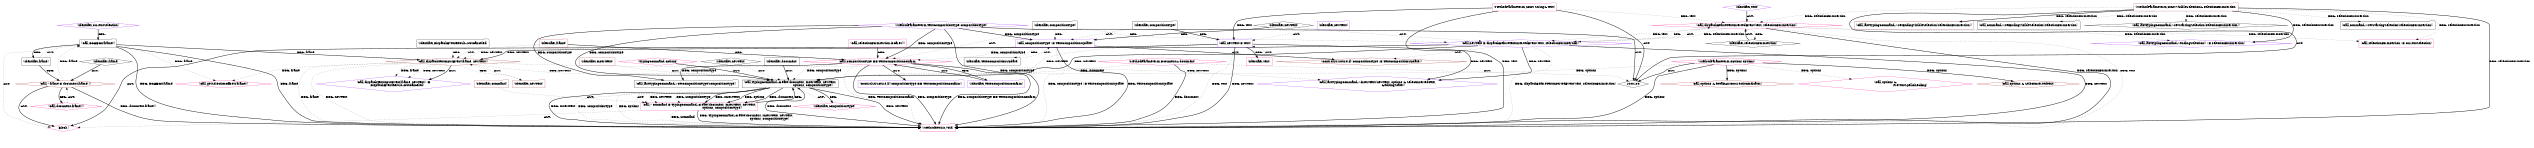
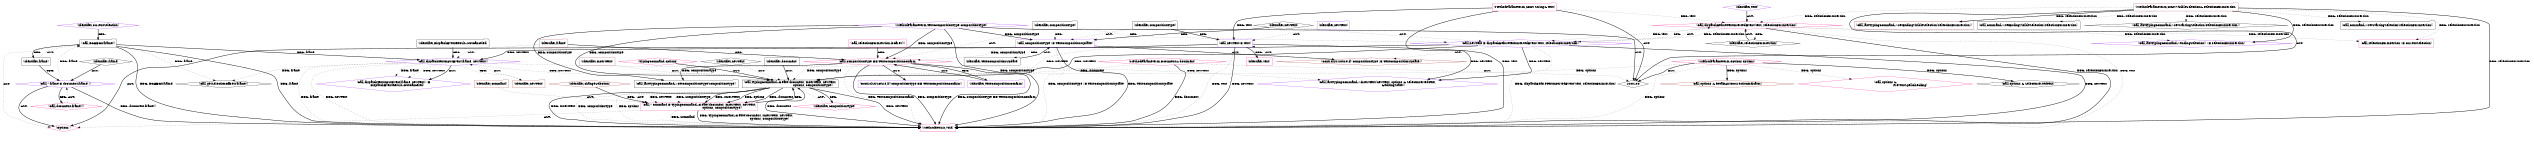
edge "(Call,newText = text)" -> "(Call,dispatchTextInputEvent(frame, newText))": removed, label "DDG: newText"
edge "(Identifier,DispatchEventResult::NotCanceled)" -> "(Call,dispatchTextInputEvent(frame, newText))": style dotted -> bold
edge "(Identifier,TextCompositionUpdate)" -> "(Call,compositionType != TextCompositionUpdate)": style dotted -> bold
node "(Call,dispatchTextInputEvent(frame, newText))": color brown -> purple
node "(Call,* frame = document.frame())": color brown -> purple
node "(Call,getSelectionOffsets(frame))": color deeppink -> black
node "(Identifier,changeSelection)": added
node "(Call,options & SelectInsertedText)": color brown -> black
edge "(MethodParameterIn,Options options)" -> "(MethodReturn,void)": style bold -> dotted
node "(Block,)": label "(Block,)" -> "(Options,)"
